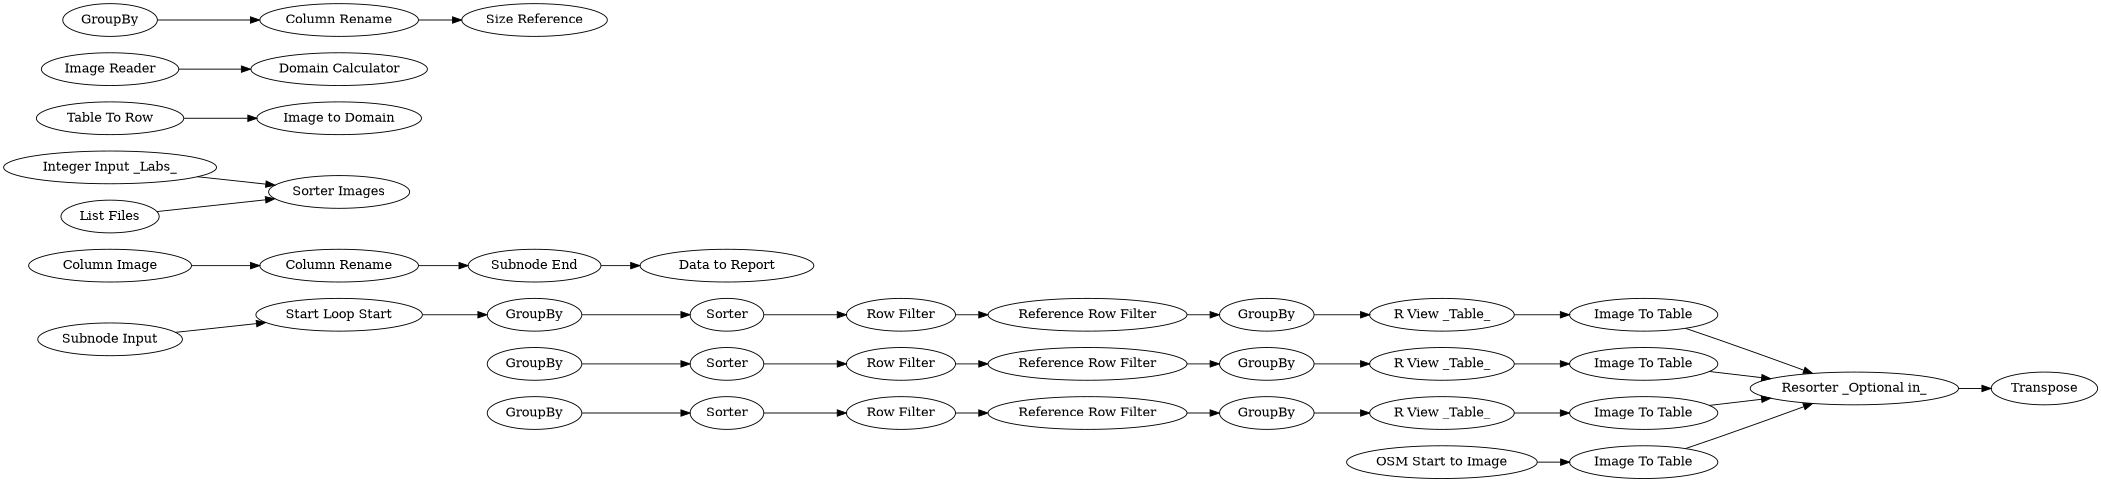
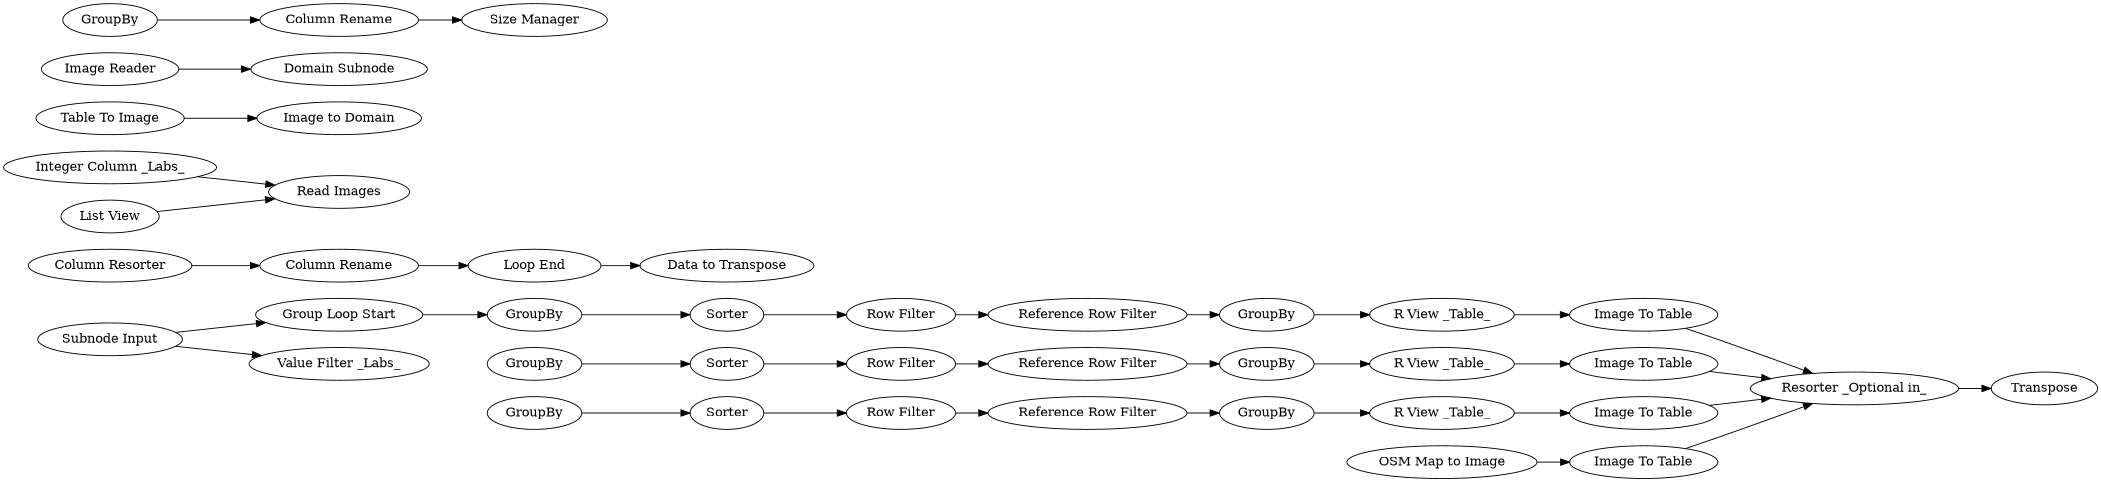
node "Size Reference": label "Size Reference" -> "Size Manager"
node "Domain Calculator": label "Domain Calculator" -> "Domain Subnode"
node "Table To Row": label "Table To Row" -> "Table To Image"
node "Integer Input _Labs_": label "Integer Input _Labs_" -> "Integer Column _Labs_"
node "Sorter Images": label "Sorter Images" -> "Read Images"
node "List Files": label "List Files" -> "List View"
node "Column Image": label "Column Image" -> "Column Resorter"
node "Subnode End": label "Subnode End" -> "Loop End"
node "Data to Report": label "Data to Report" -> "Data to Transpose"
node "Start Loop Start": label "Start Loop Start" -> "Group Loop Start"
node "Value Filter _Labs_": added
node "OSM Start to Image": label "OSM Start to Image" -> "OSM Map to Image"
